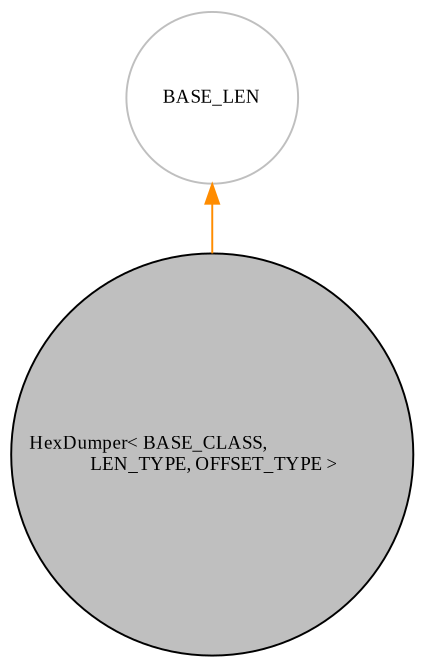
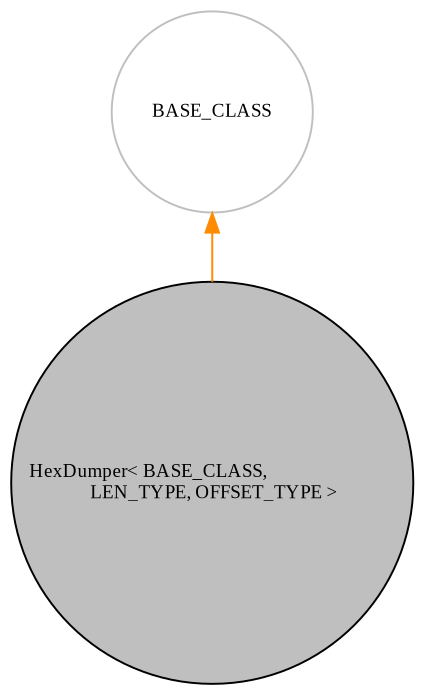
node "BASE_LEN": label "BASE_LEN" -> "BASE_CLASS"
